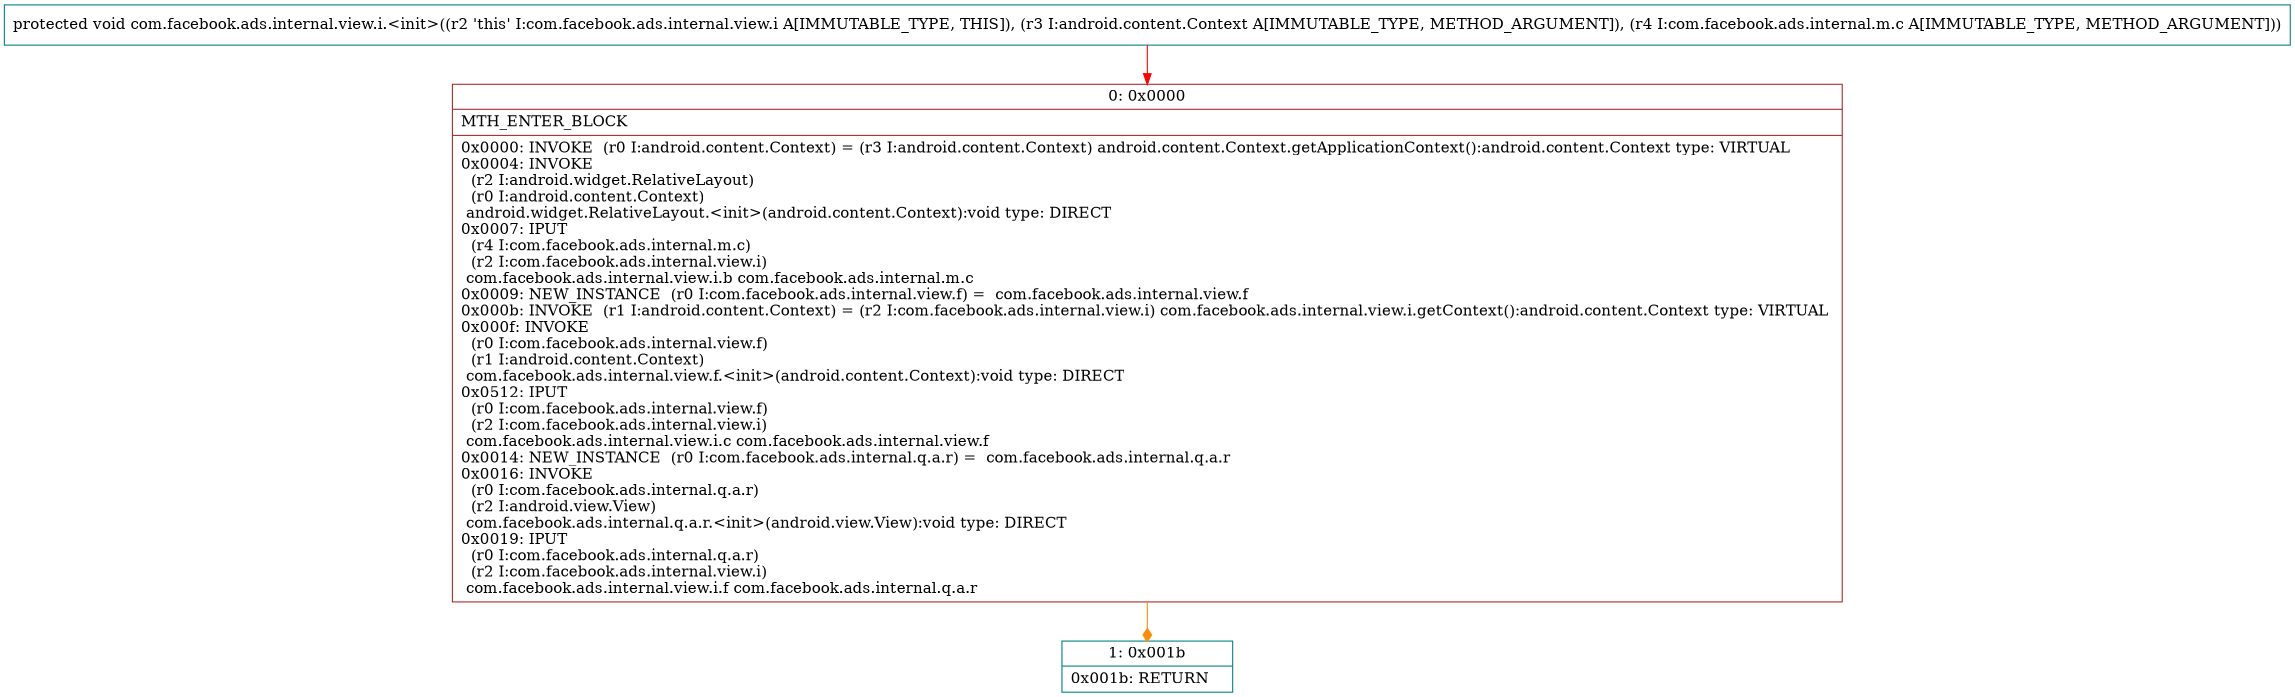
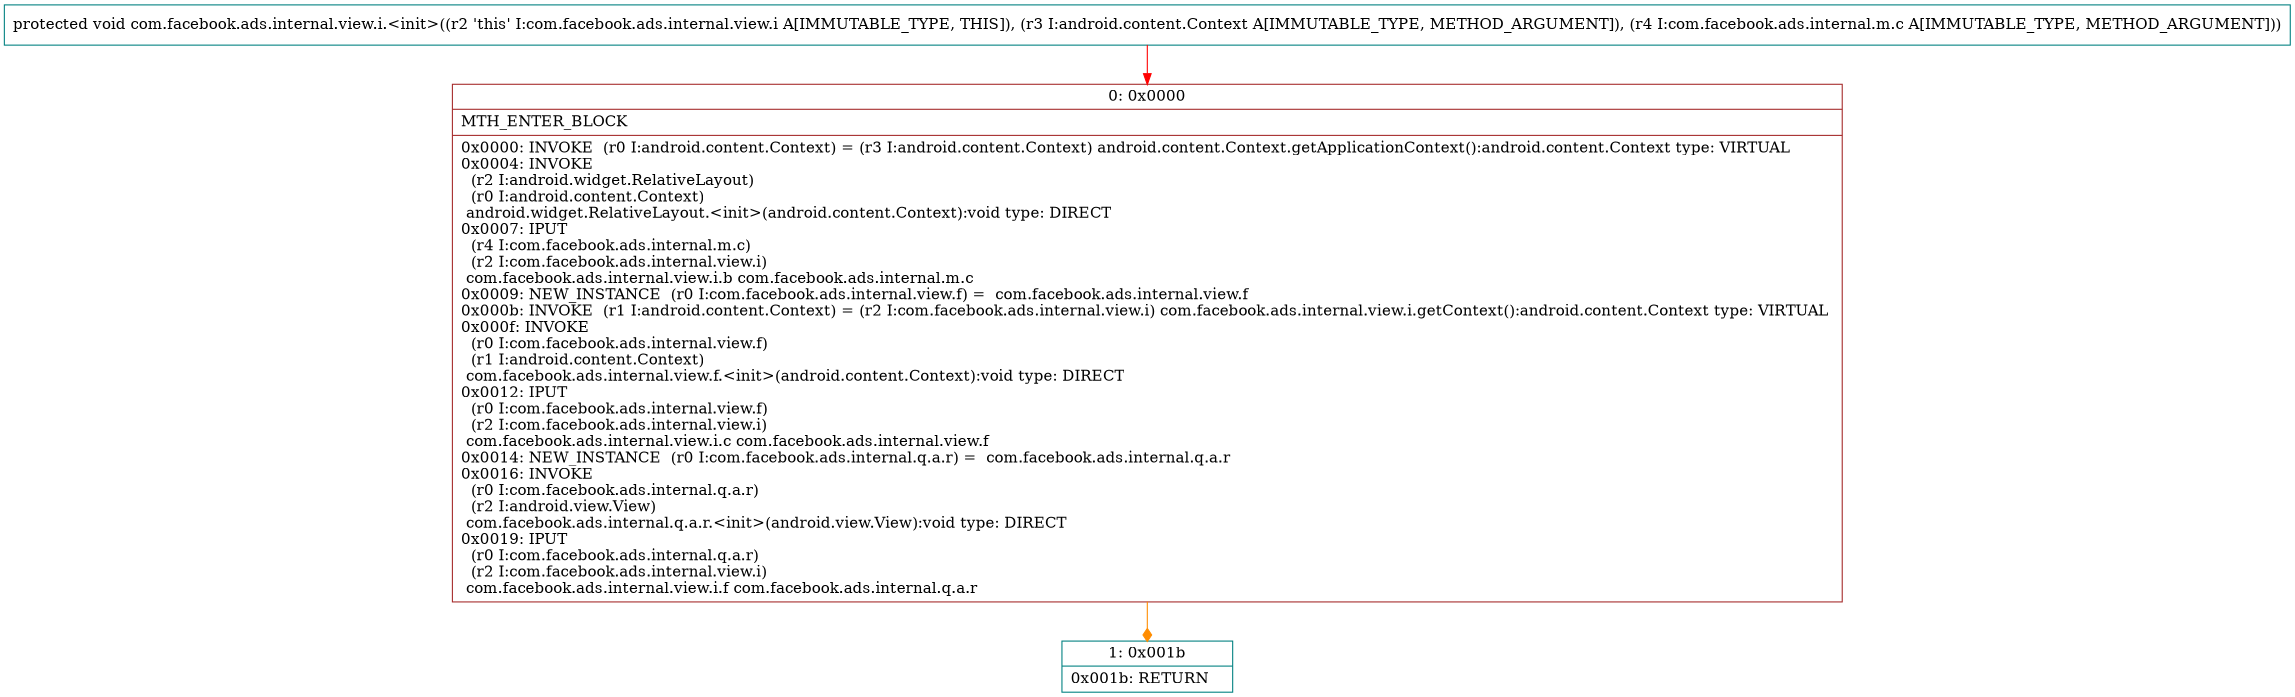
node "0: 0x0000": text "0x0512: IPUT" -> "0x0012: IPUT"
